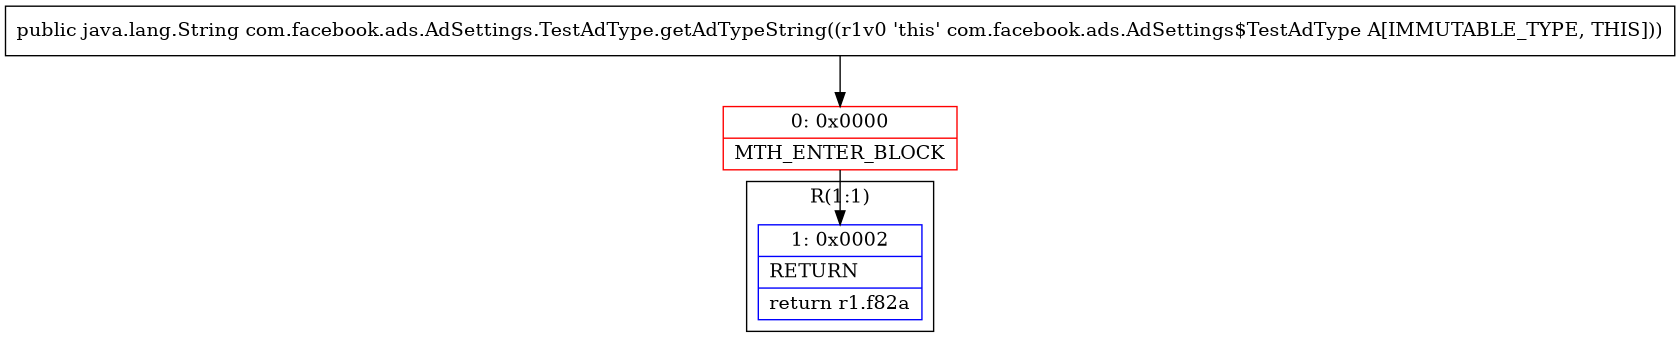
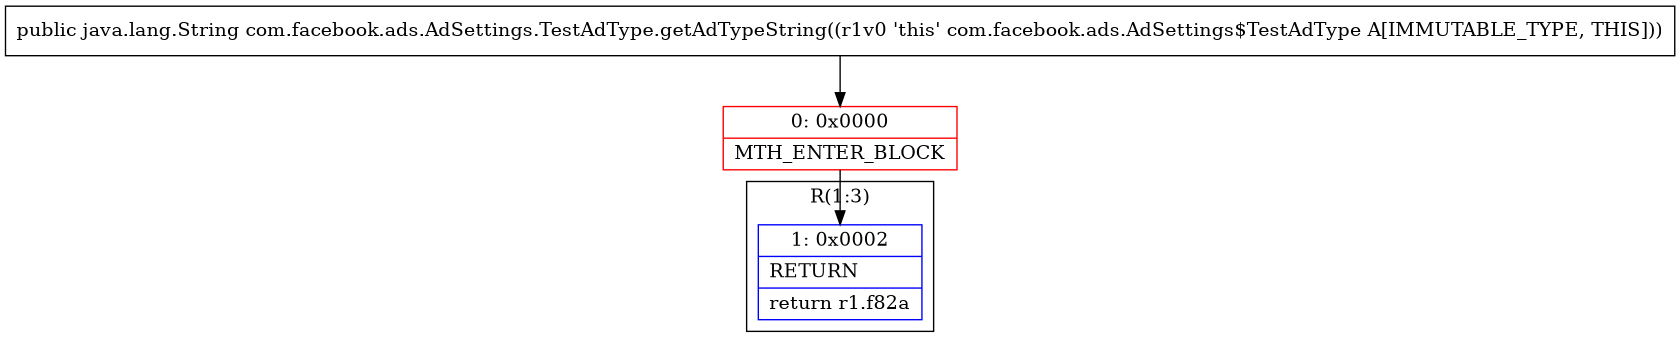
cluster "R(1:1)": label "R(1:1)" -> "R(1:3)"
